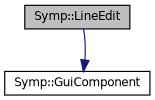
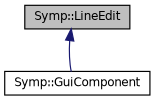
edge "Symp::LineEdit" -> "Symp::GuiComponent": reversed
